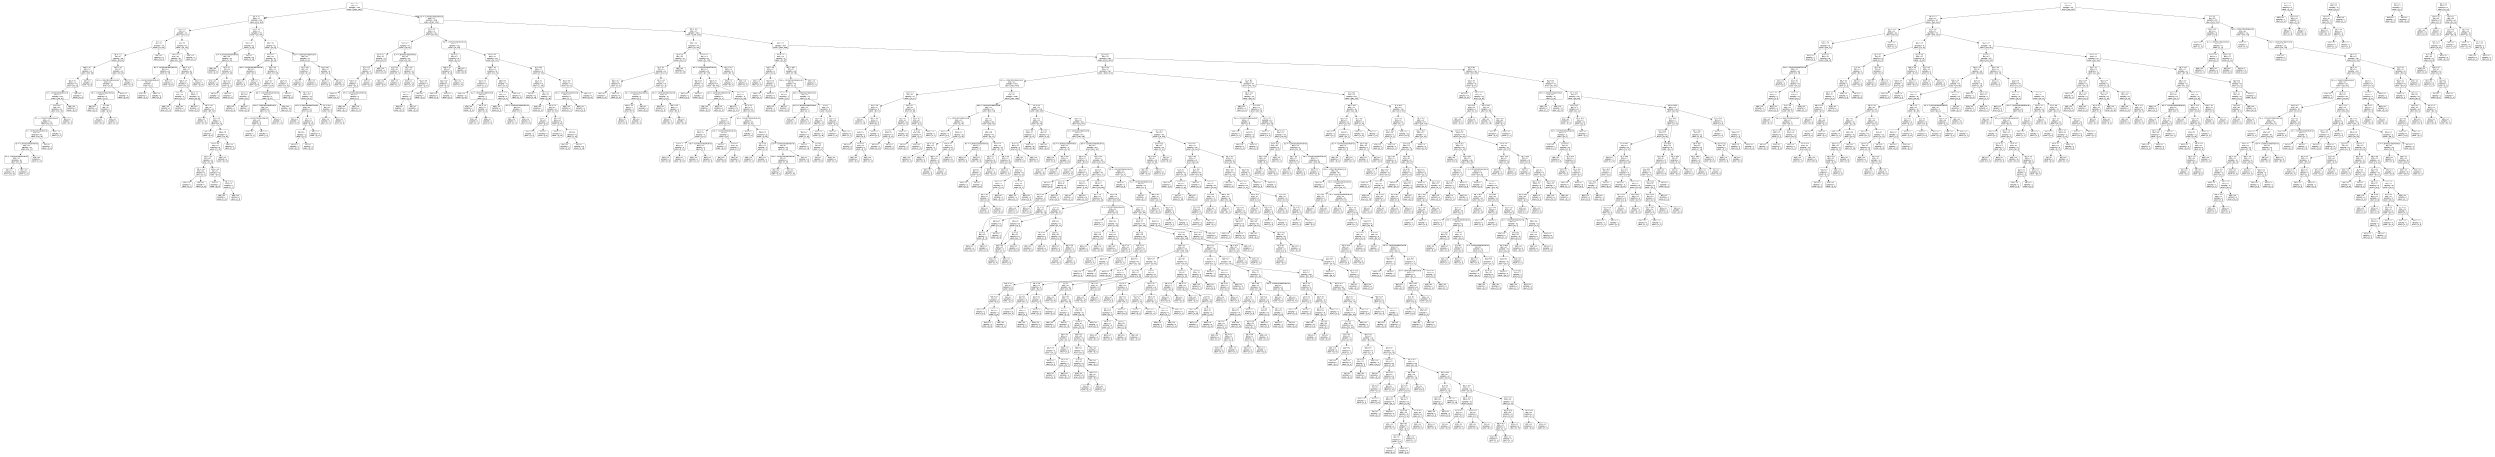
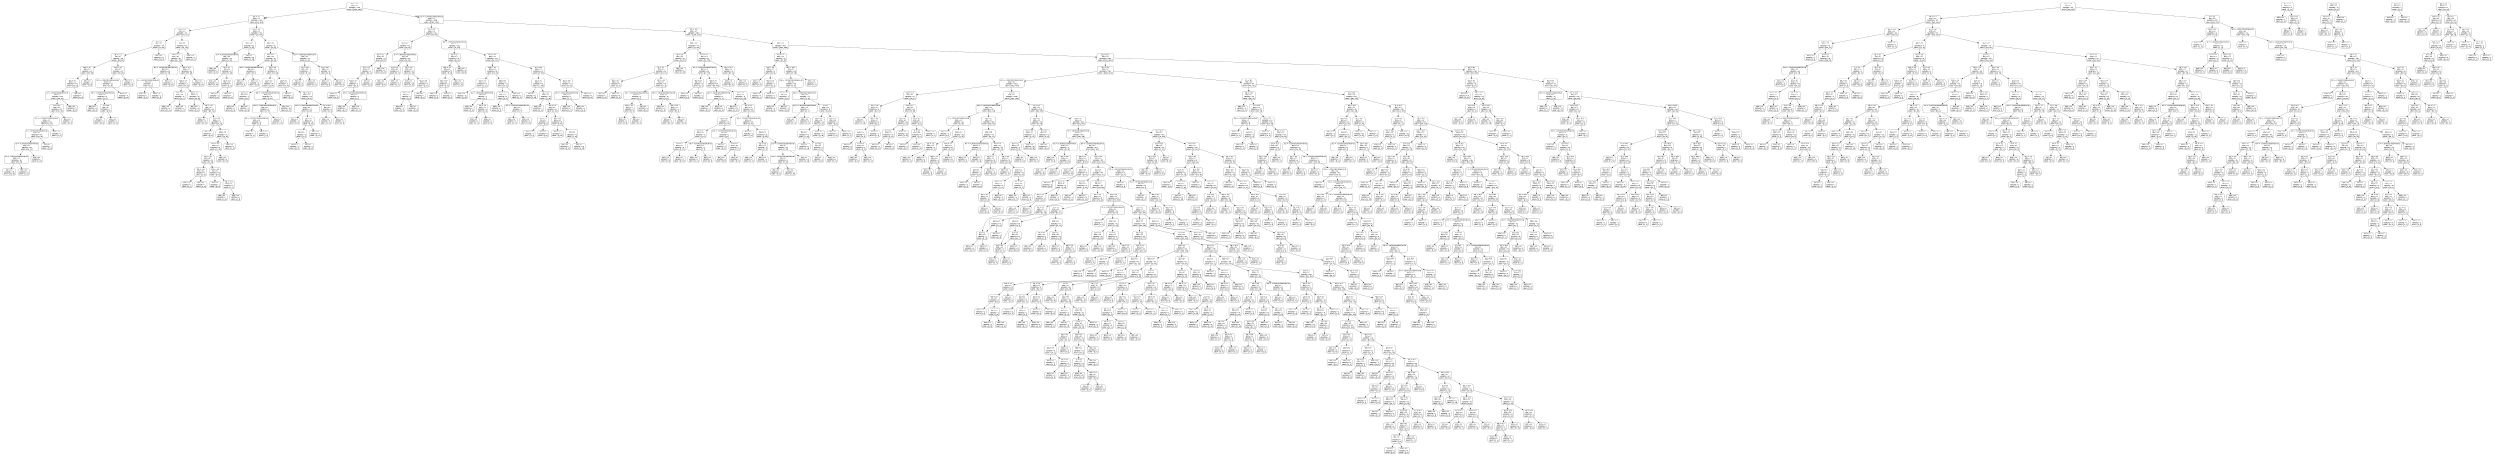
edge "54 <= 100.2 gini = 0.5 samples = 90 value = [51, 93]" -> "59 <= 86.9 gini = 0.3 samples = 19 value = [26, 5]": now "54 <= 100.2 gini = 0.5 samples = 90 value = [51, 93]" -> "247 <= 123.5 gini = 0.1 samples = 22 value = [2, 35]"
node "gini = 0.0 samples = 12 value = [17, 0]": removed
